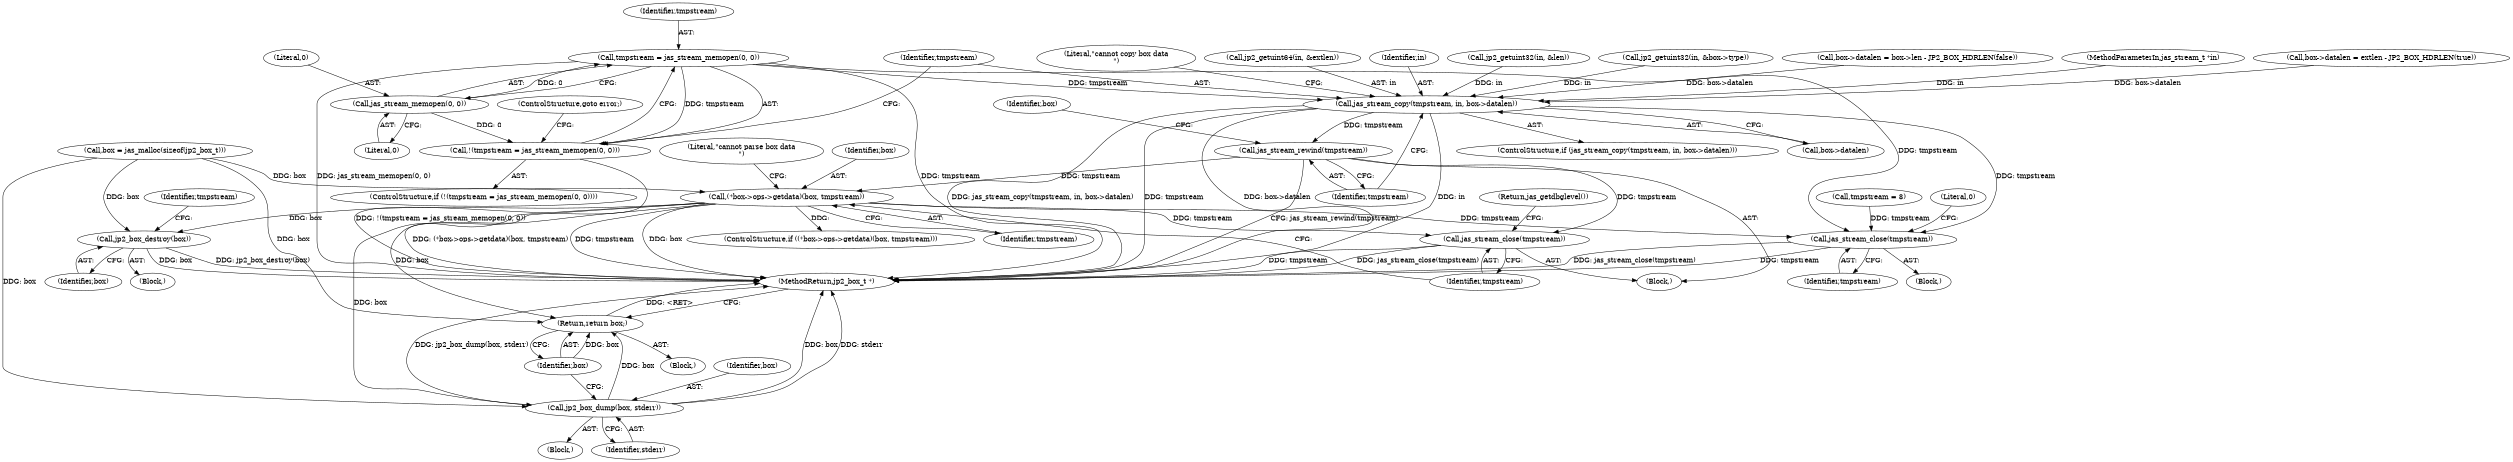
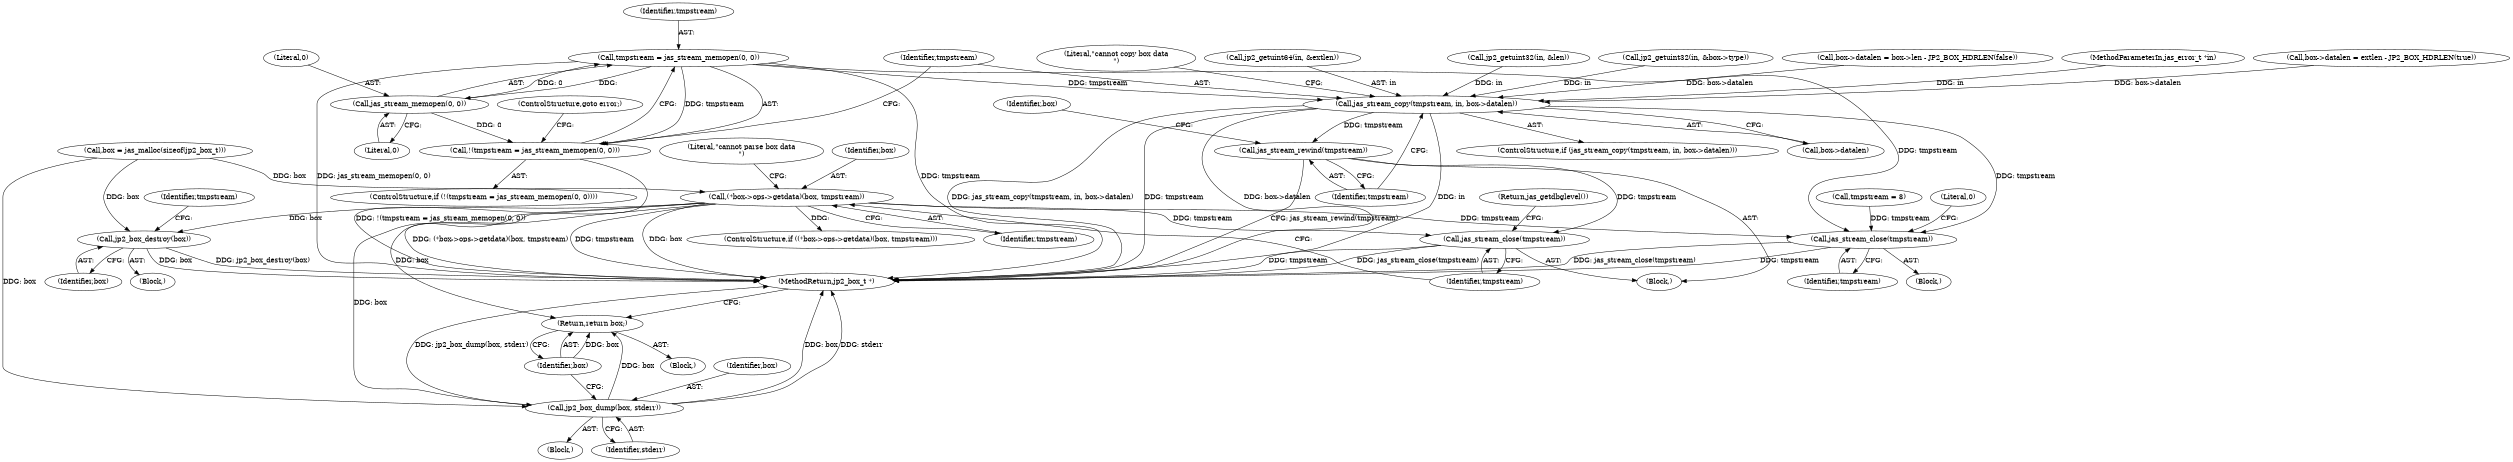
node "(Identifier,in)": removed
node "(MethodParameterIn,jas_stream_t *in)": label "(MethodParameterIn,jas_stream_t *in)" -> "(MethodParameterIn,jas_error_t *in)"
edge "(Call,tmpstream = jas_stream_memopen(0, 0))" -> "(Call,jas_stream_memopen(0, 0))": label "CFG: " -> "DDG: "
edge "(Call,jas_stream_rewind(tmpstream))" -> "(Call,(*box->ops->getdata)(box, tmpstream))": removed, label "DDG: tmpstream"
edge "(Return,return box;)" -> "(MethodReturn,jp2_box_t *)": removed, label "DDG: <RET>"
edge "(Call,box = jas_malloc(sizeof(jp2_box_t)))" -> "(Return,return box;)": removed, label "DDG: box"
